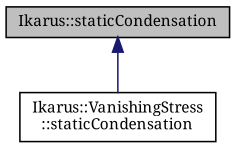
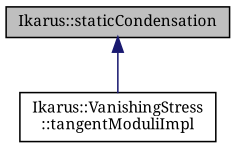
node "Ikarus::VanishingStress ::staticCondensation": label "Ikarus::VanishingStress ::staticCondensation" -> "Ikarus::VanishingStress ::tangentModuliImpl"
